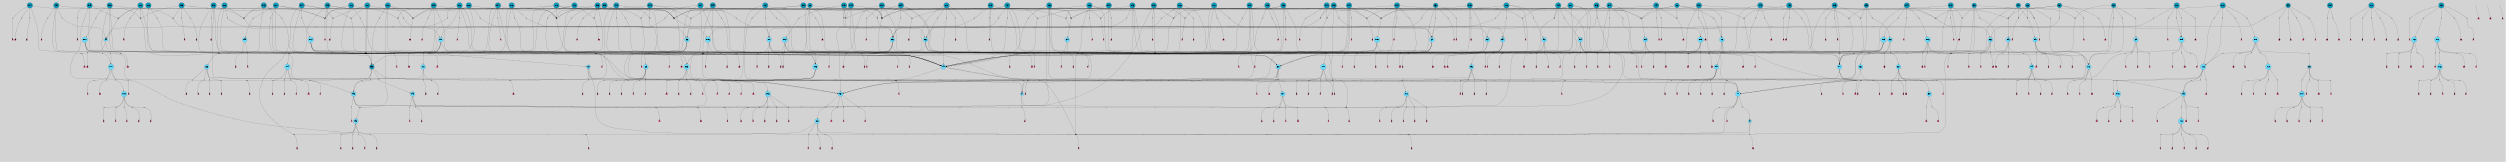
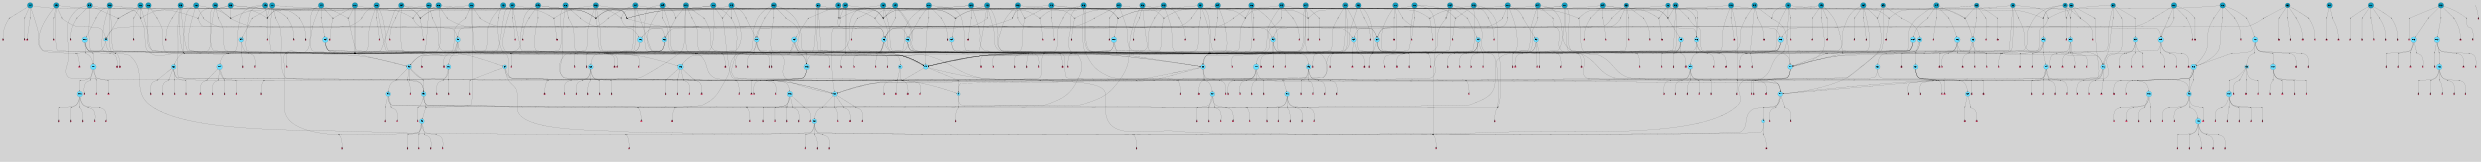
node "T950": fillcolor #1199bb -> #66ddff
node "T11": added
